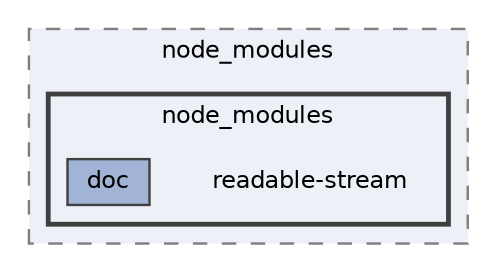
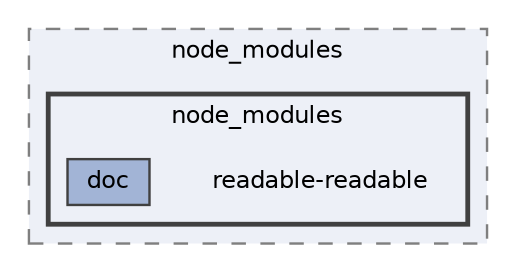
node "readable-stream": label "readable-stream" -> "readable-readable"
